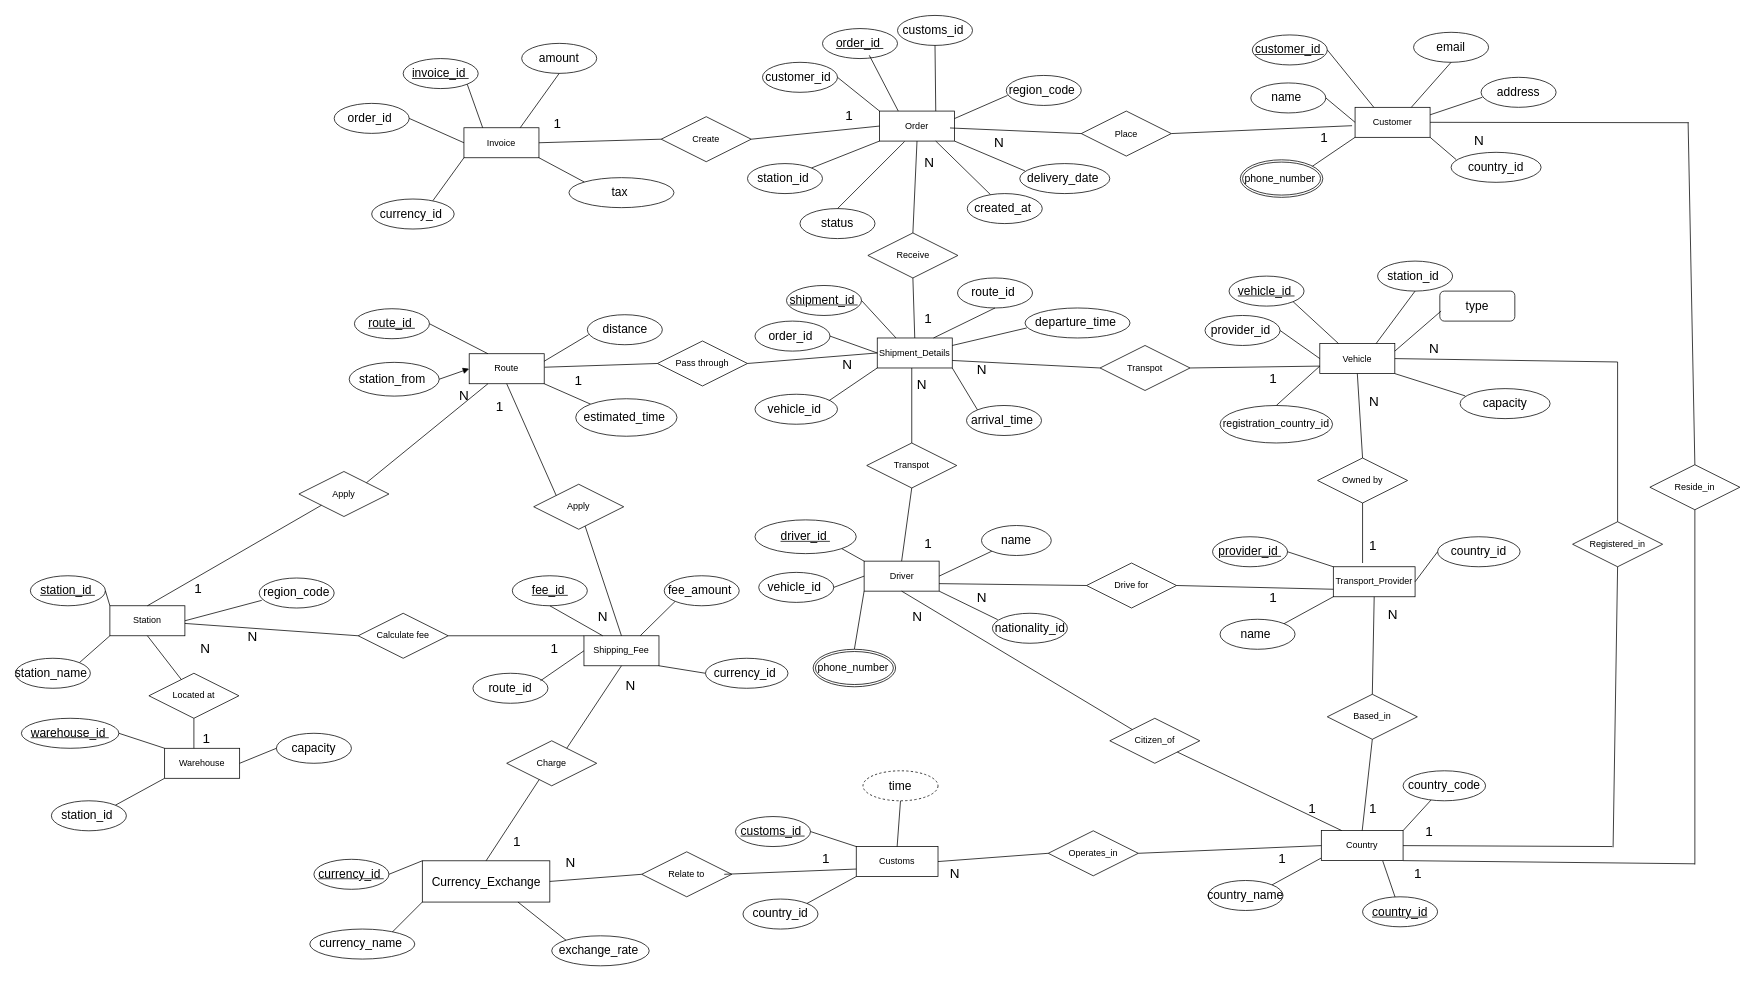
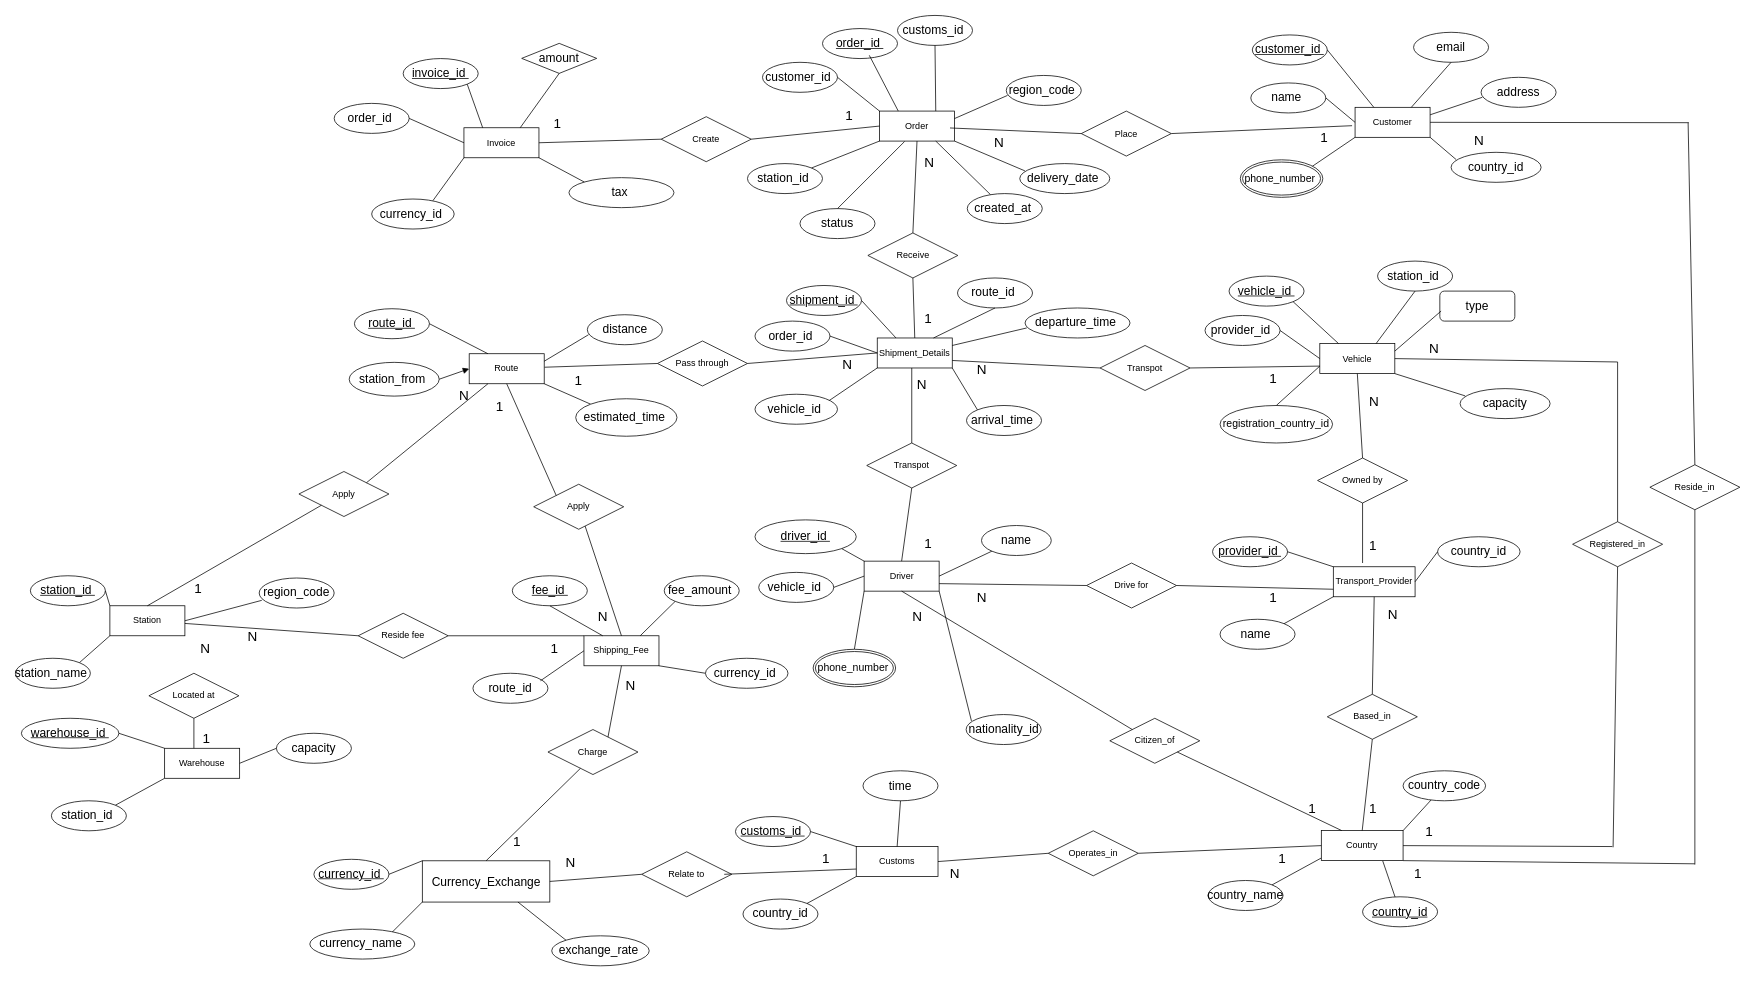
node "amount": shape ellipse -> diamond
node "nationality_id": moved (1030, 628) -> (1004, 729)
node "Calculate fee": label "Calculate fee" -> "Reside fee"
edge "Station" -- "Located at": removed
node "Charge": moved (552, 763) -> (593, 752)
node "time": style dashed -> solid
